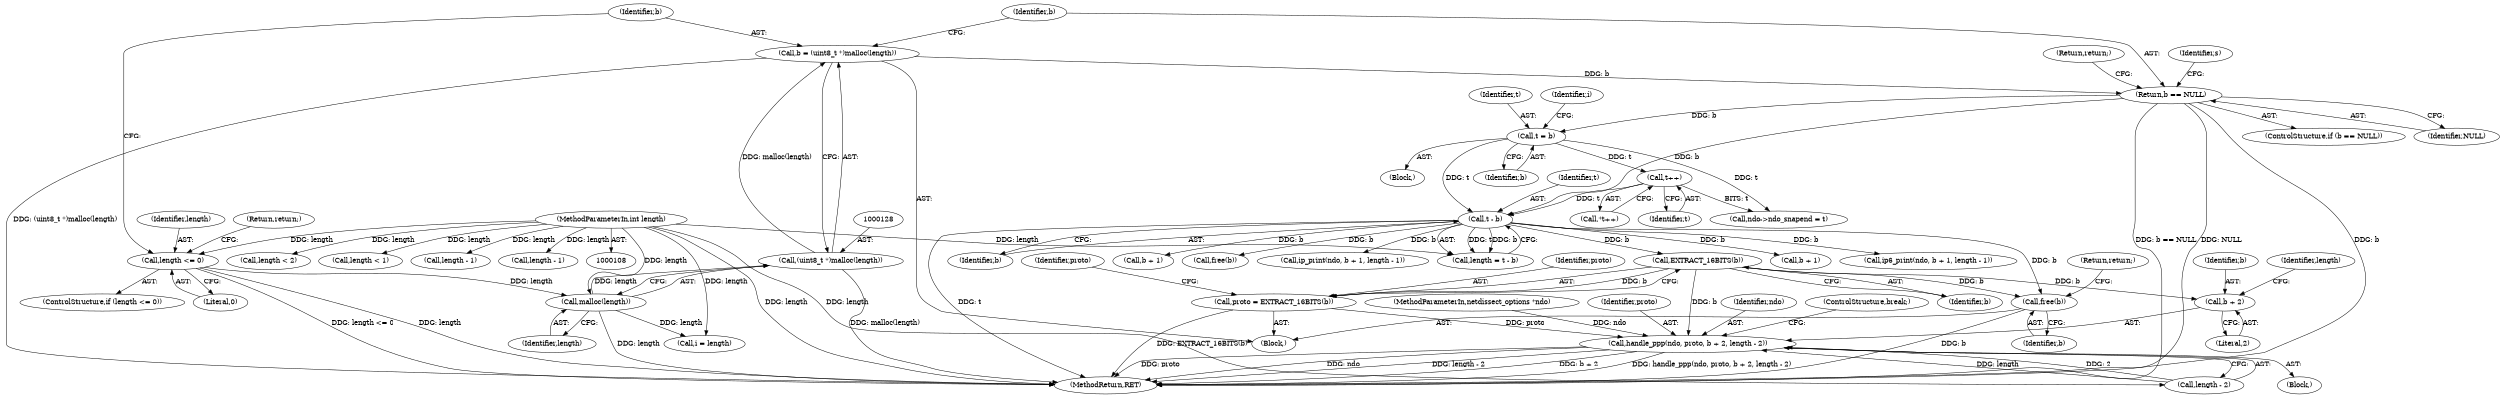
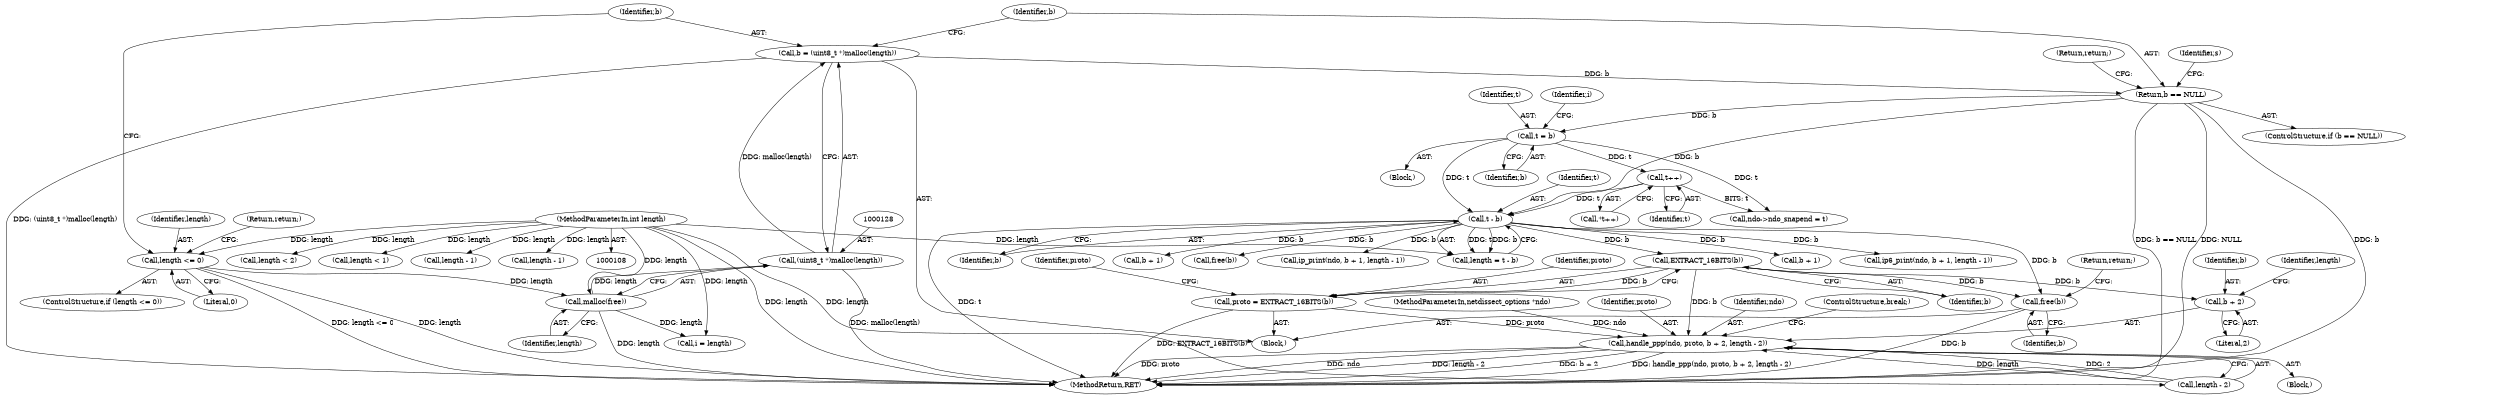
node "(Identifier,NULL)": removed
node "(Call,malloc(length))": label "(Call,malloc(length))" -> "(Call,malloc(free))"
